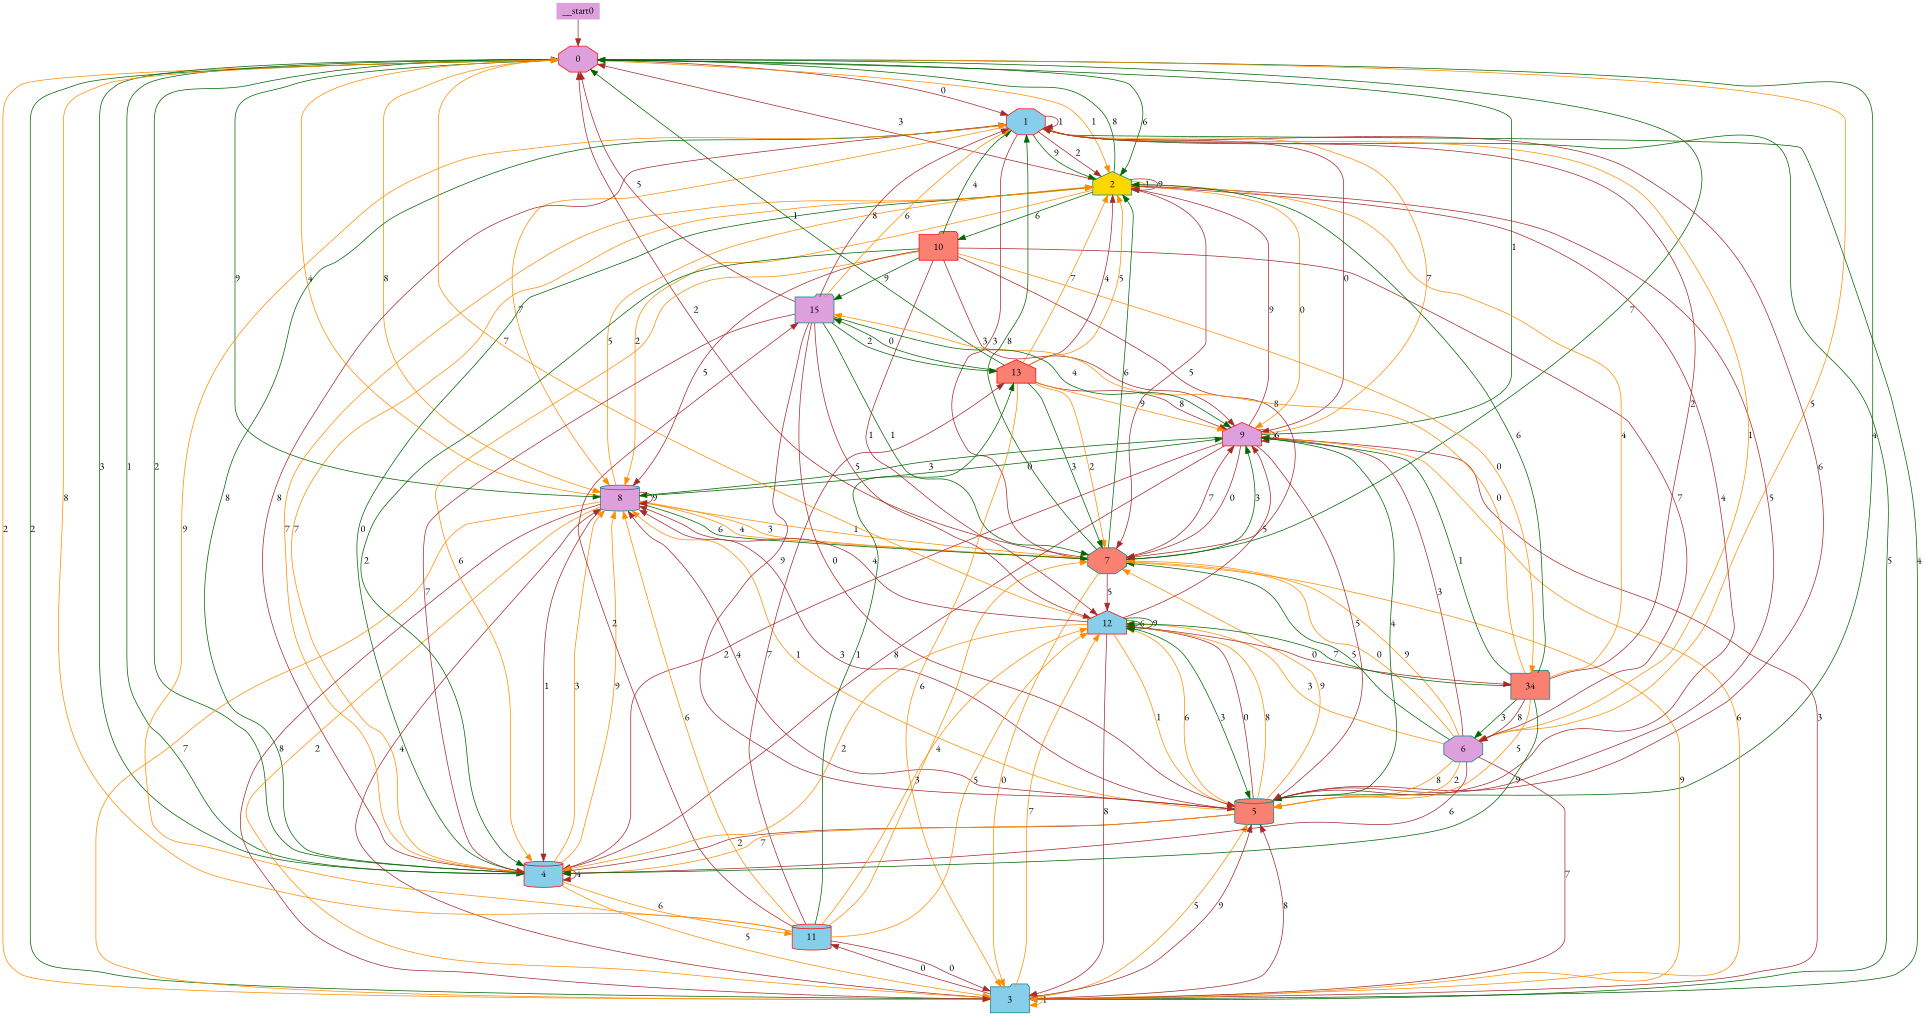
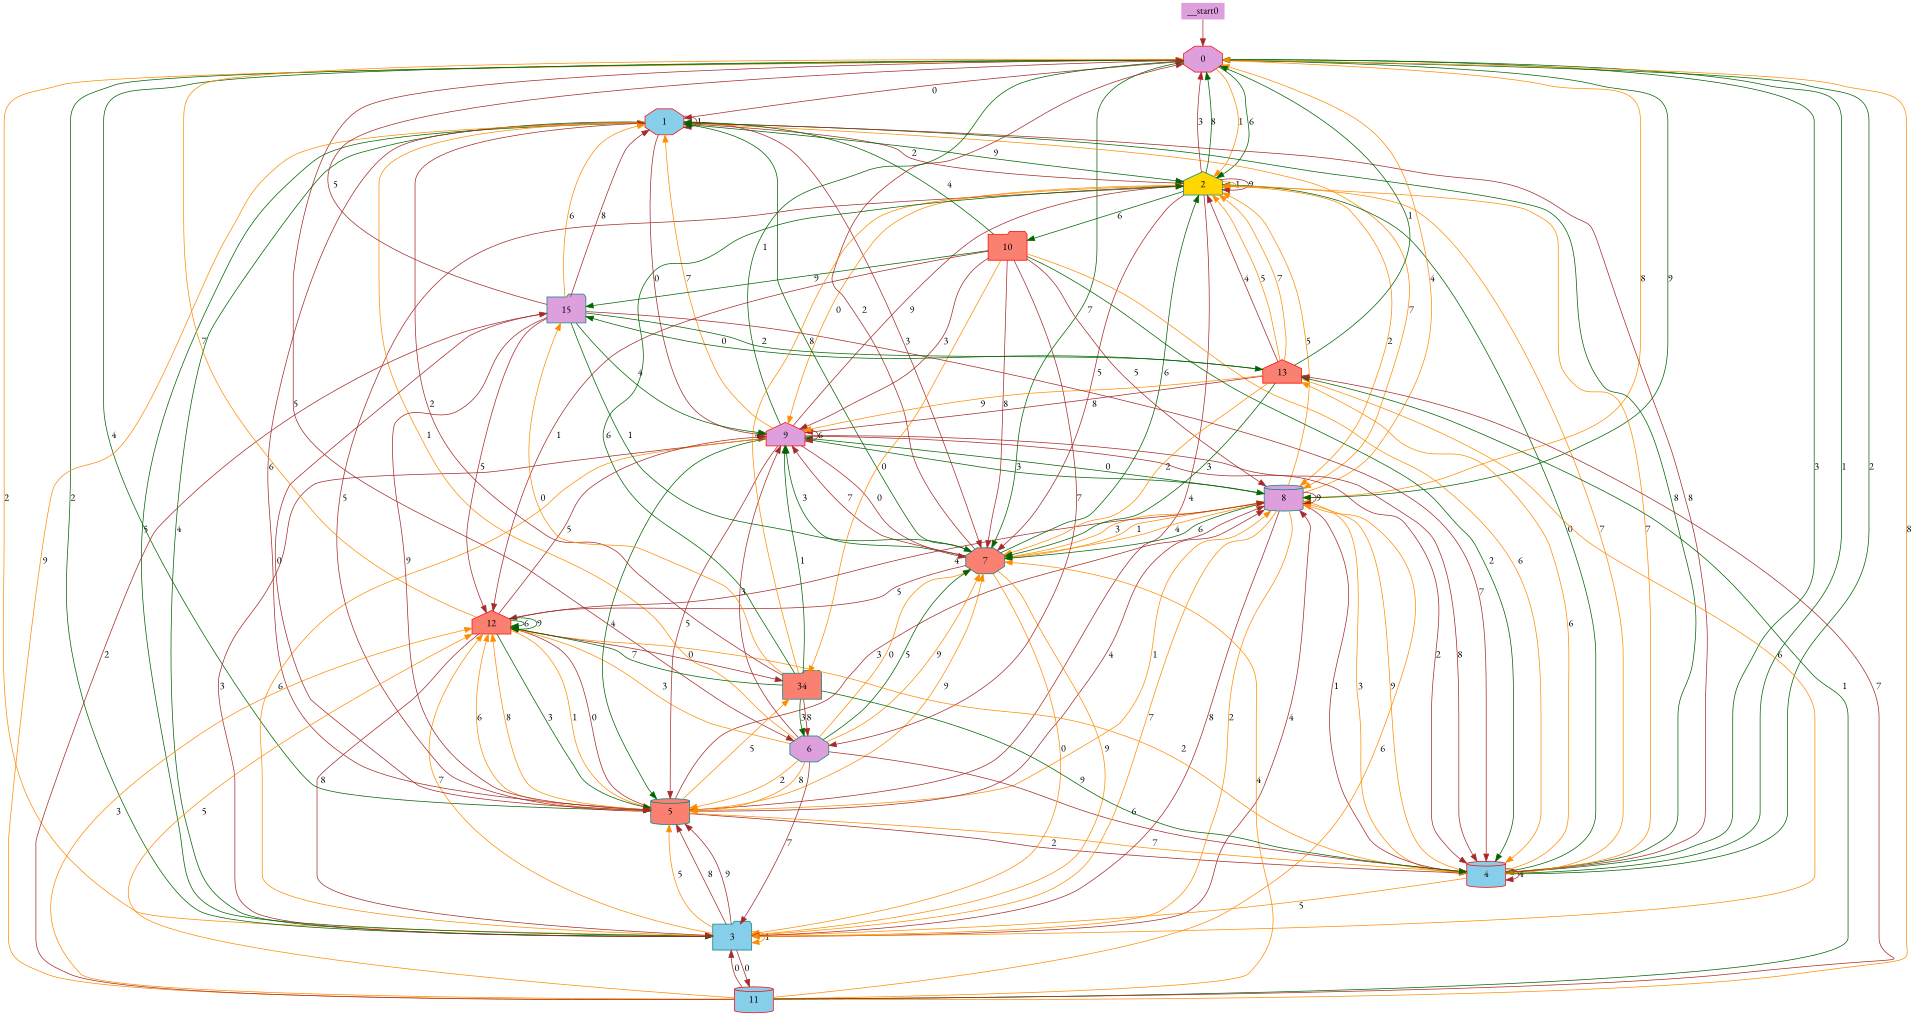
edge "0" -> "6": color darkorange -> brown
node "12": fillcolor skyblue -> salmon
edge "34" -> "5": reversed
edge "4" -> "11": now "4" -> "13"
